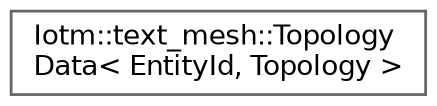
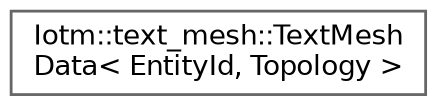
node "Iotm::text_mesh::Topology Data< EntityId, Topology >": label "Iotm::text_mesh::Topology Data< EntityId, Topology >" -> "Iotm::text_mesh::TextMesh Data< EntityId, Topology >"
